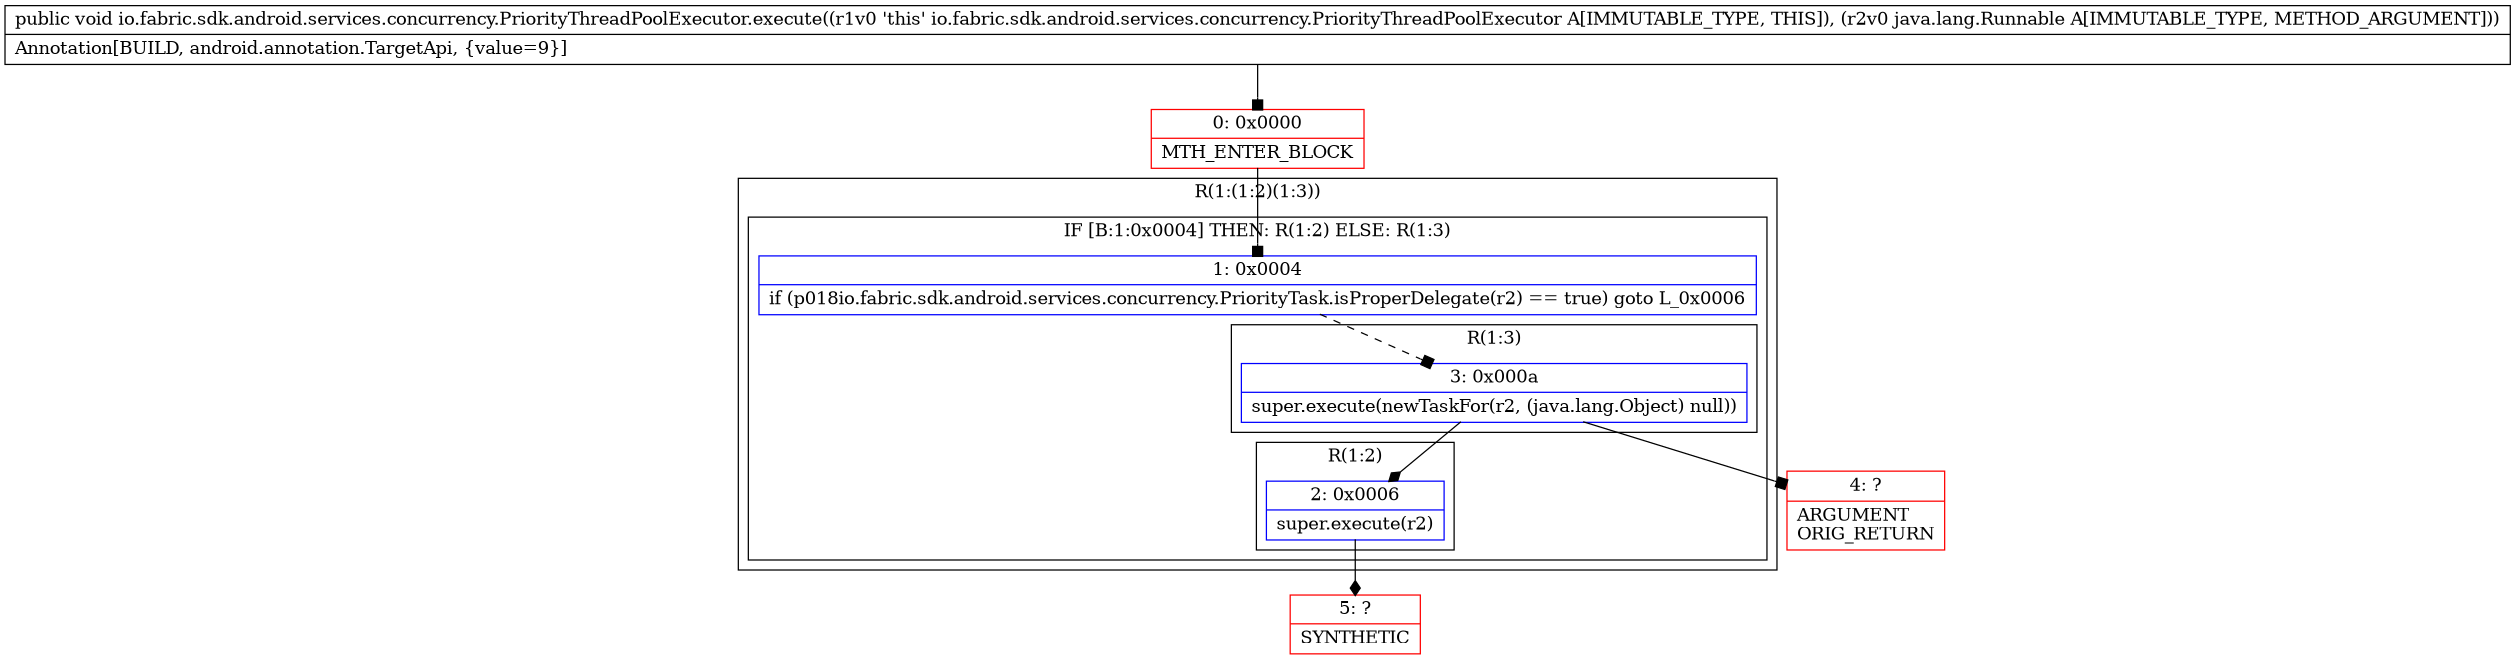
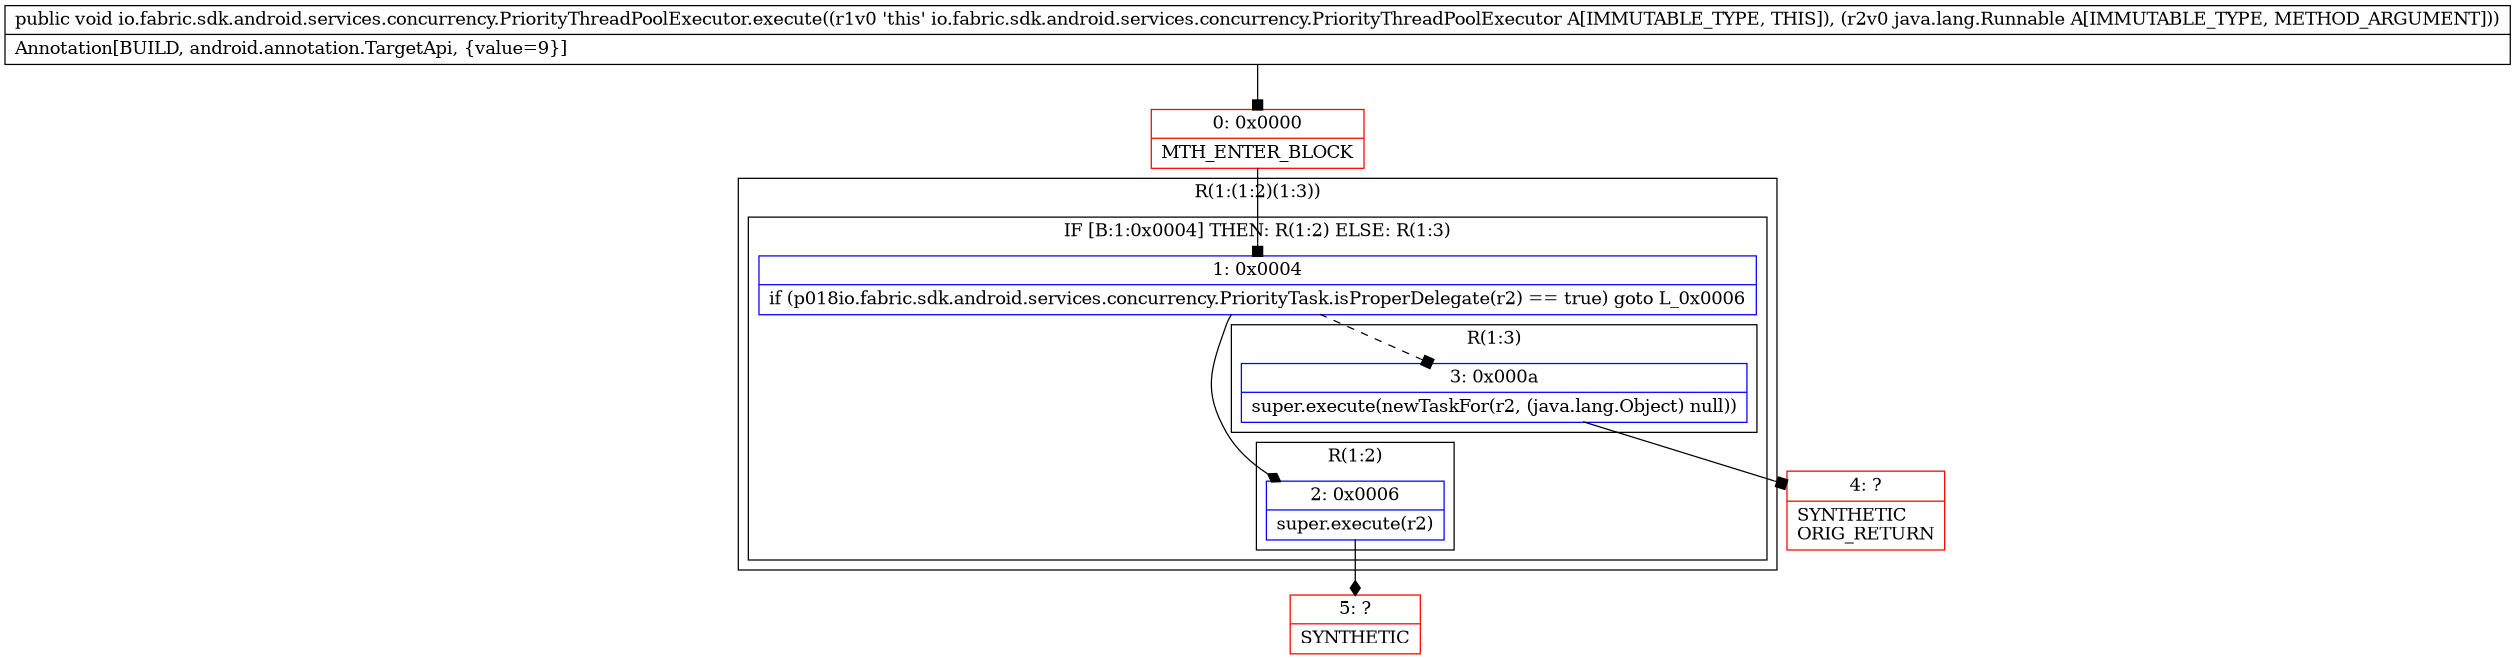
edge "3: 0x000a" -> "2: 0x0006": now "1: 0x0004" -> "2: 0x0006"
node "4: ?": text "ARGUMENT" -> "SYNTHETIC"
